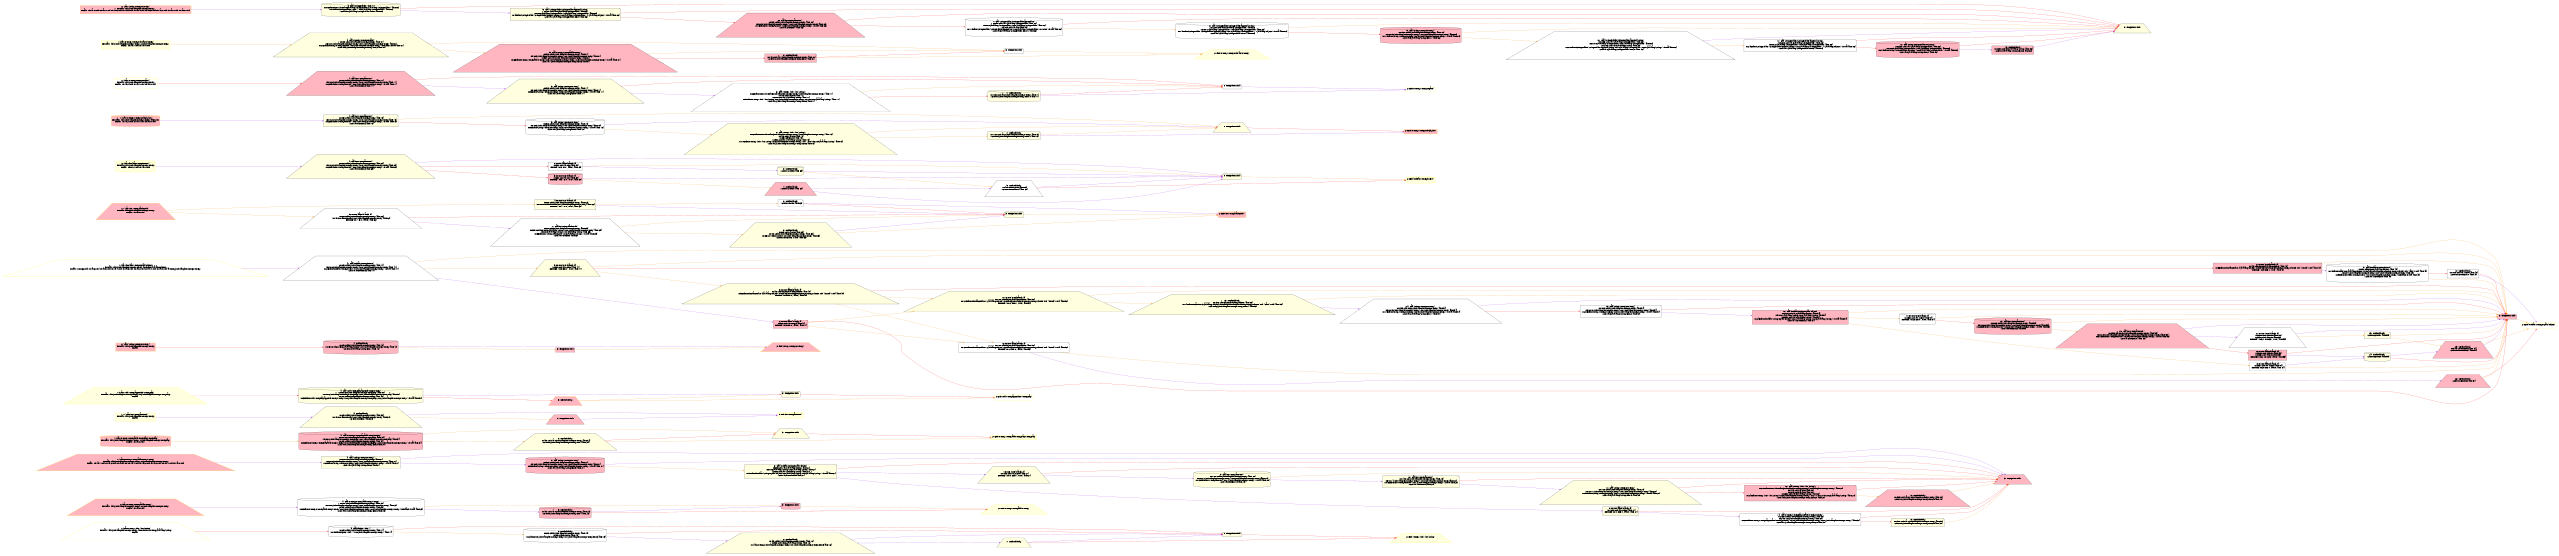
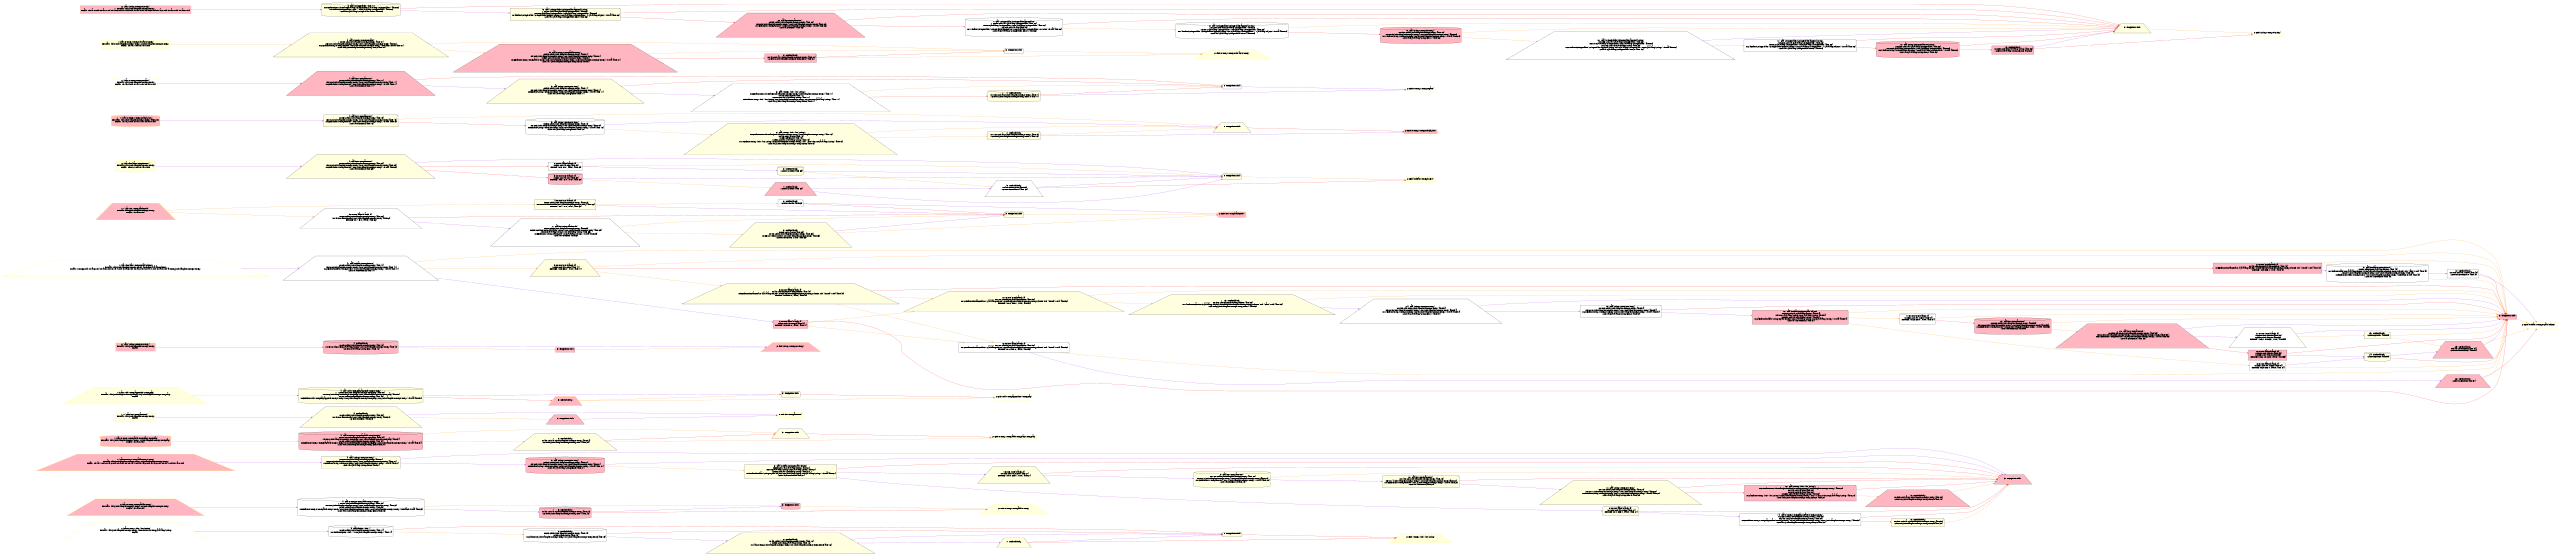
node "2: Exit String Money.toString()": added
